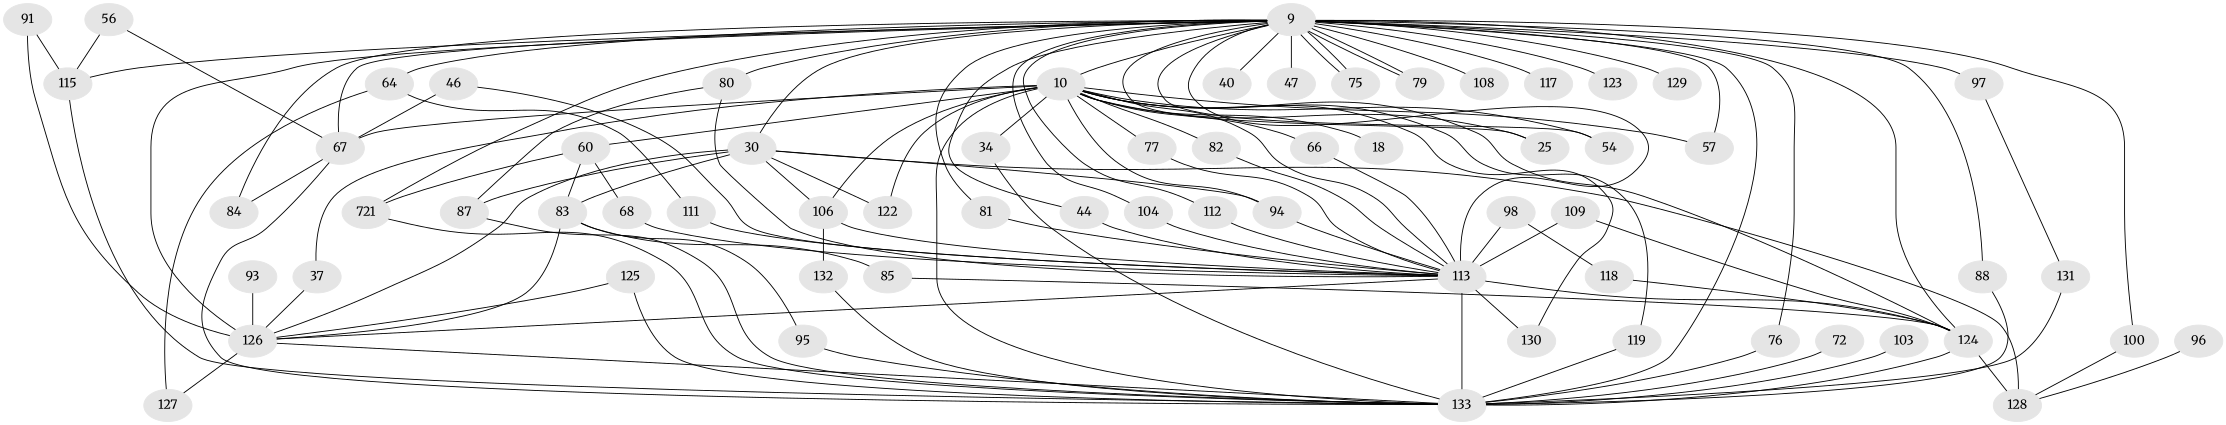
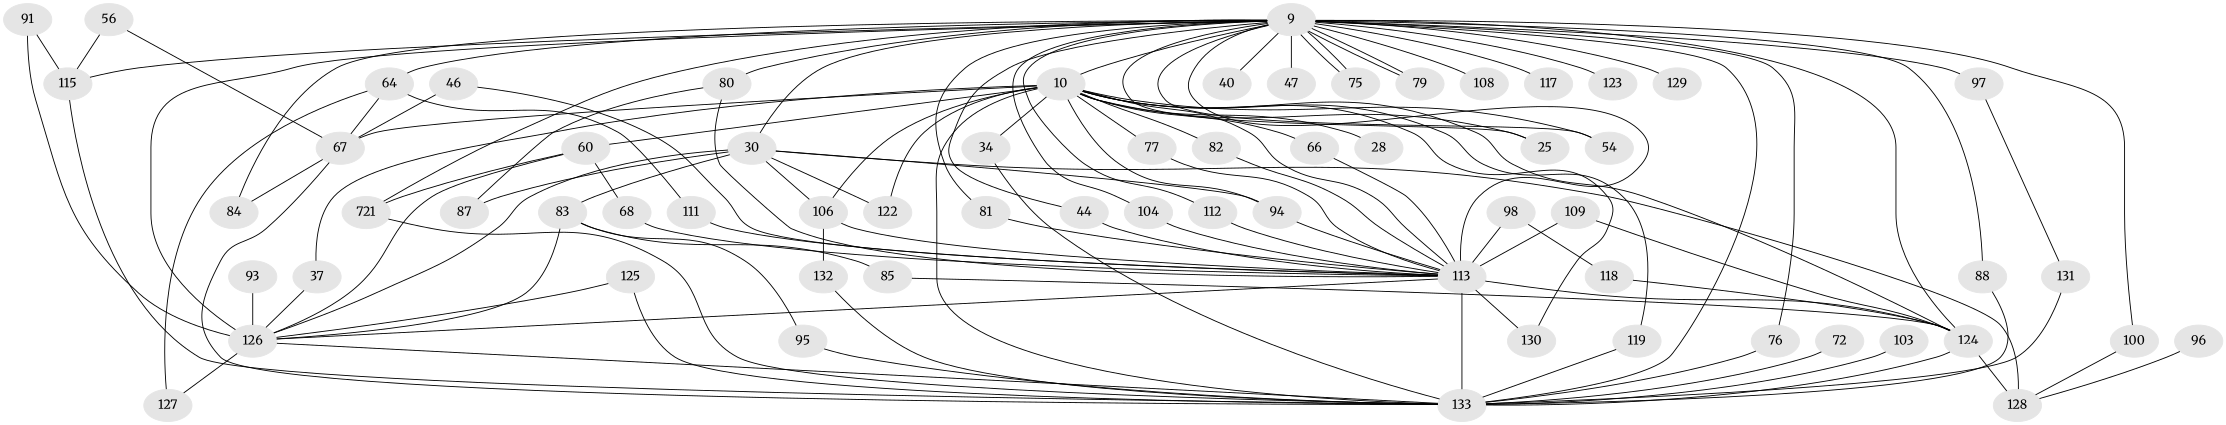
edge "9" -- "67": now "64" -- "67"
node "18": label "18" -> "28"
node "57": removed
edge "60" -- "83": now "60" -- "126"
edge "87" -- "133": removed
